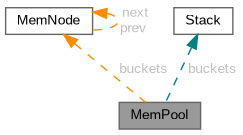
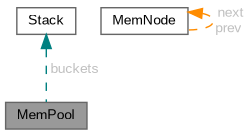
edge "MemPool" -> "MemNode": removed, label "buckets"
